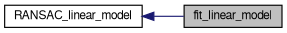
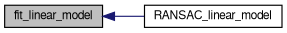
edge "fit_linear_model" -> "RANSAC_linear_model": reversed
